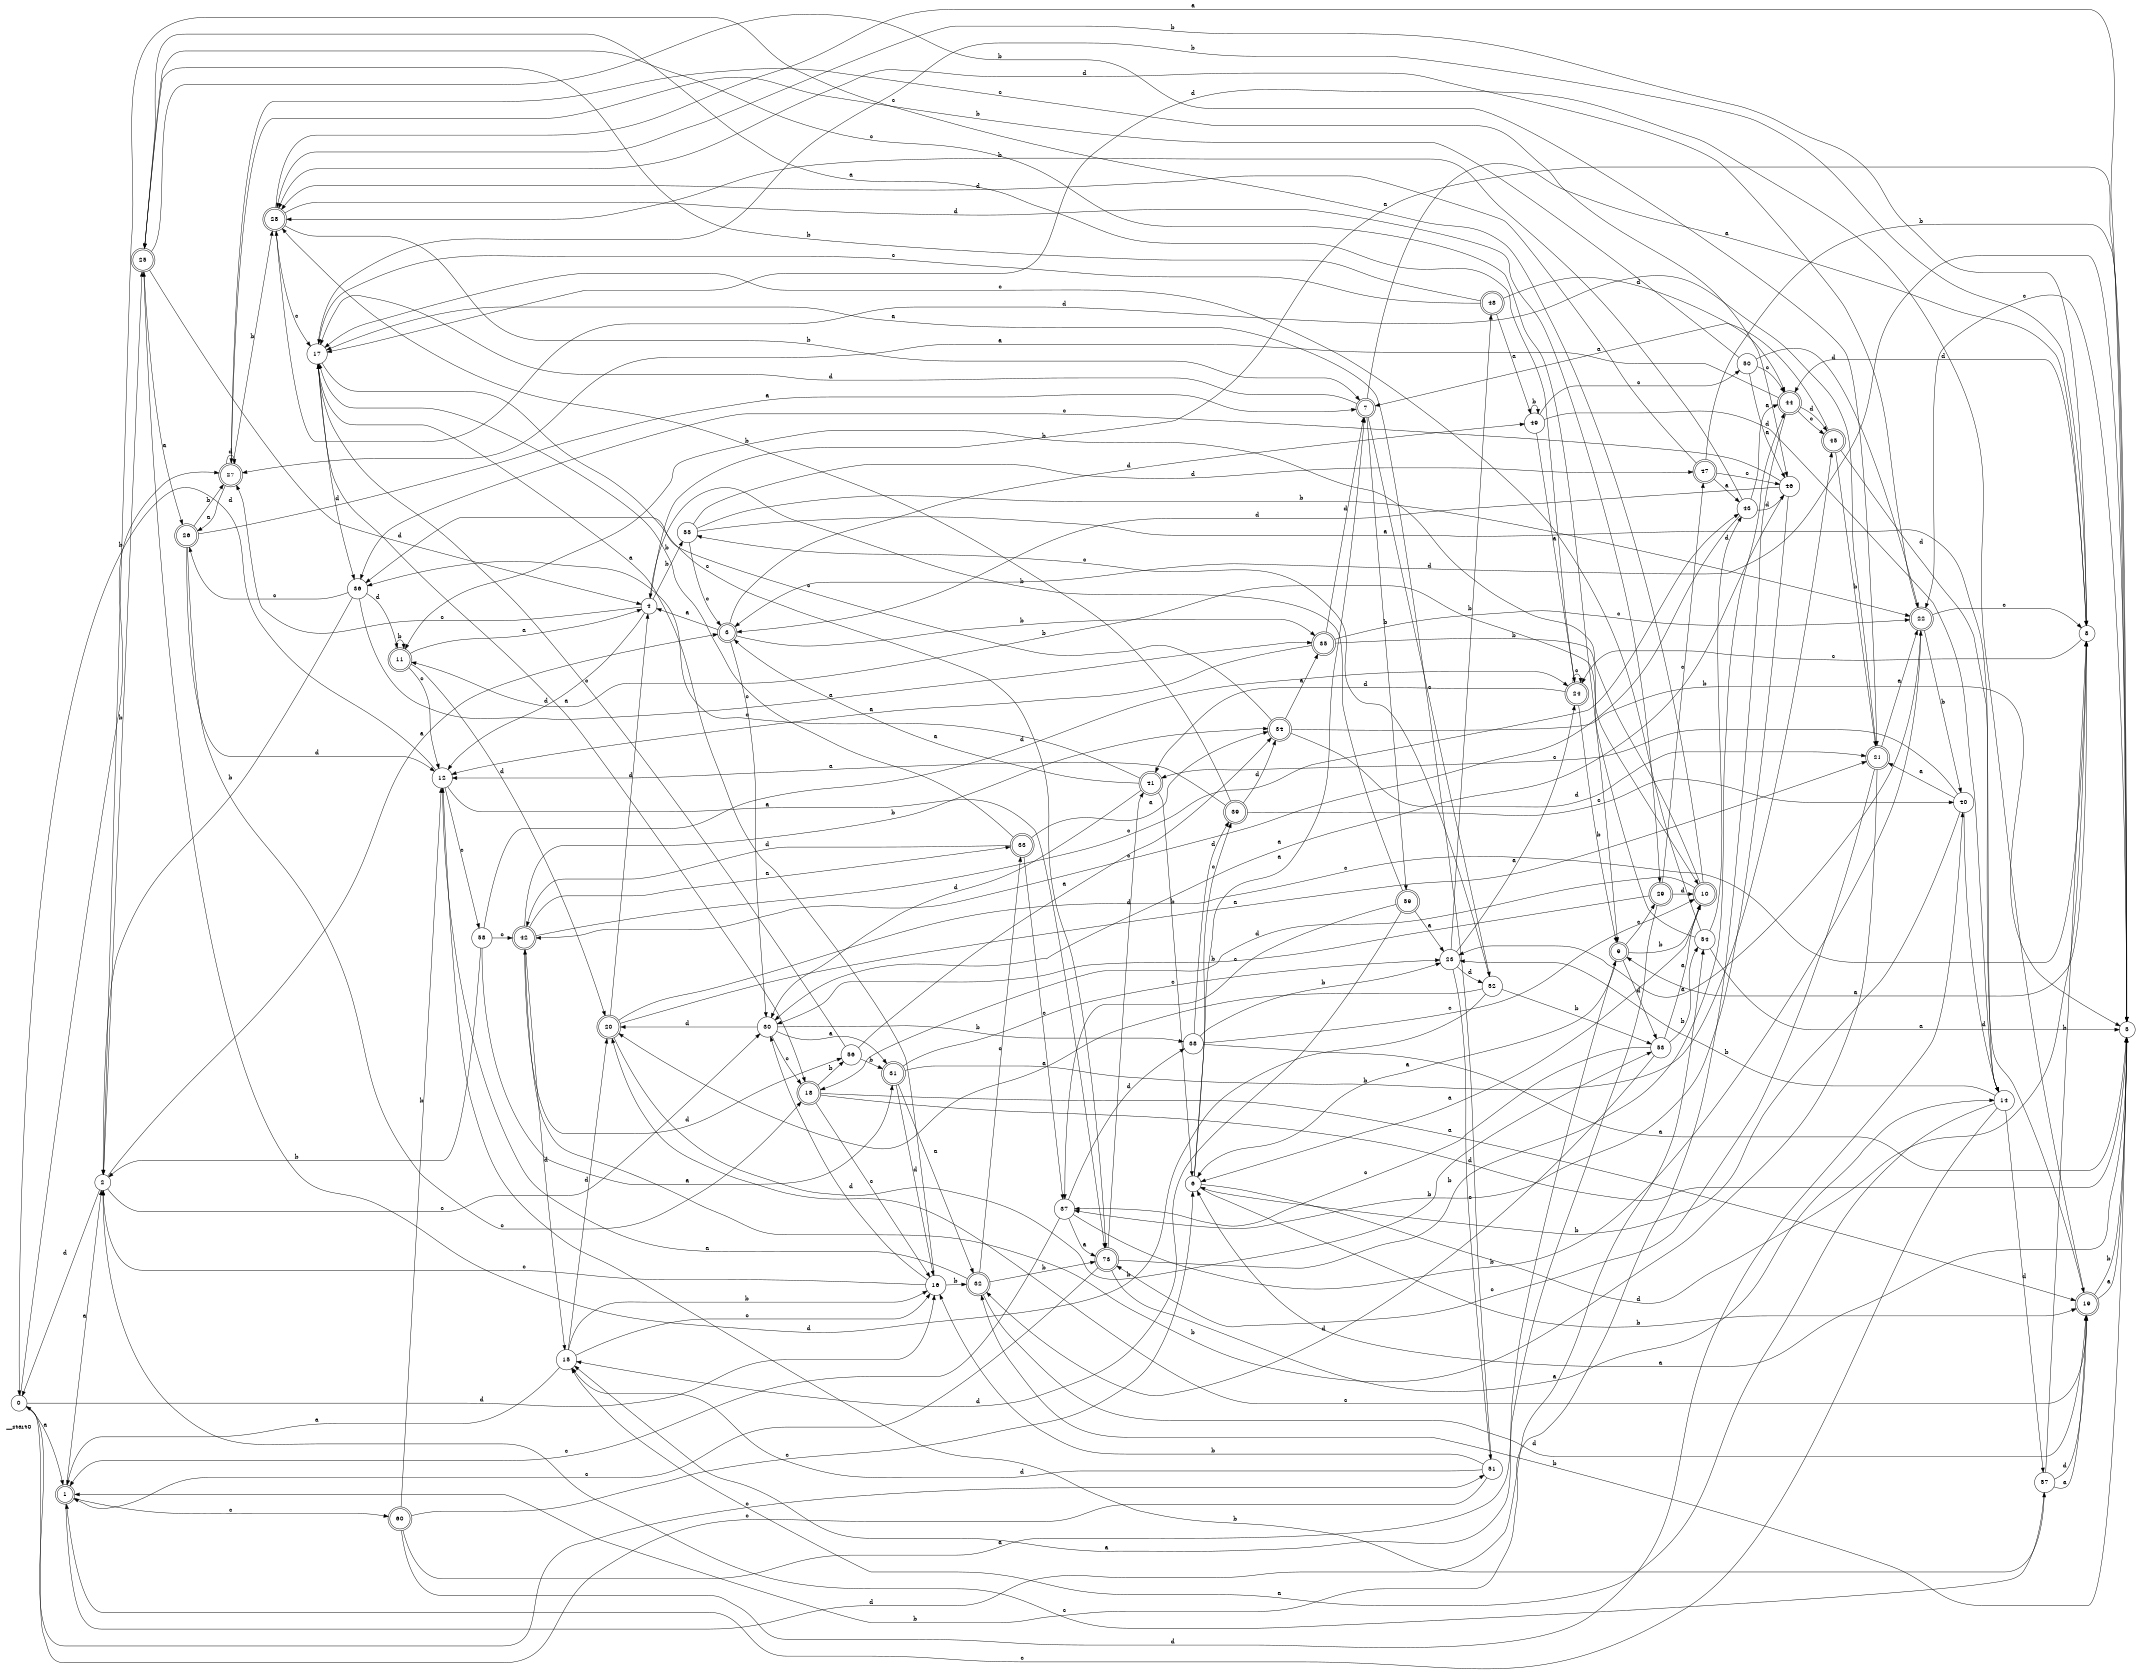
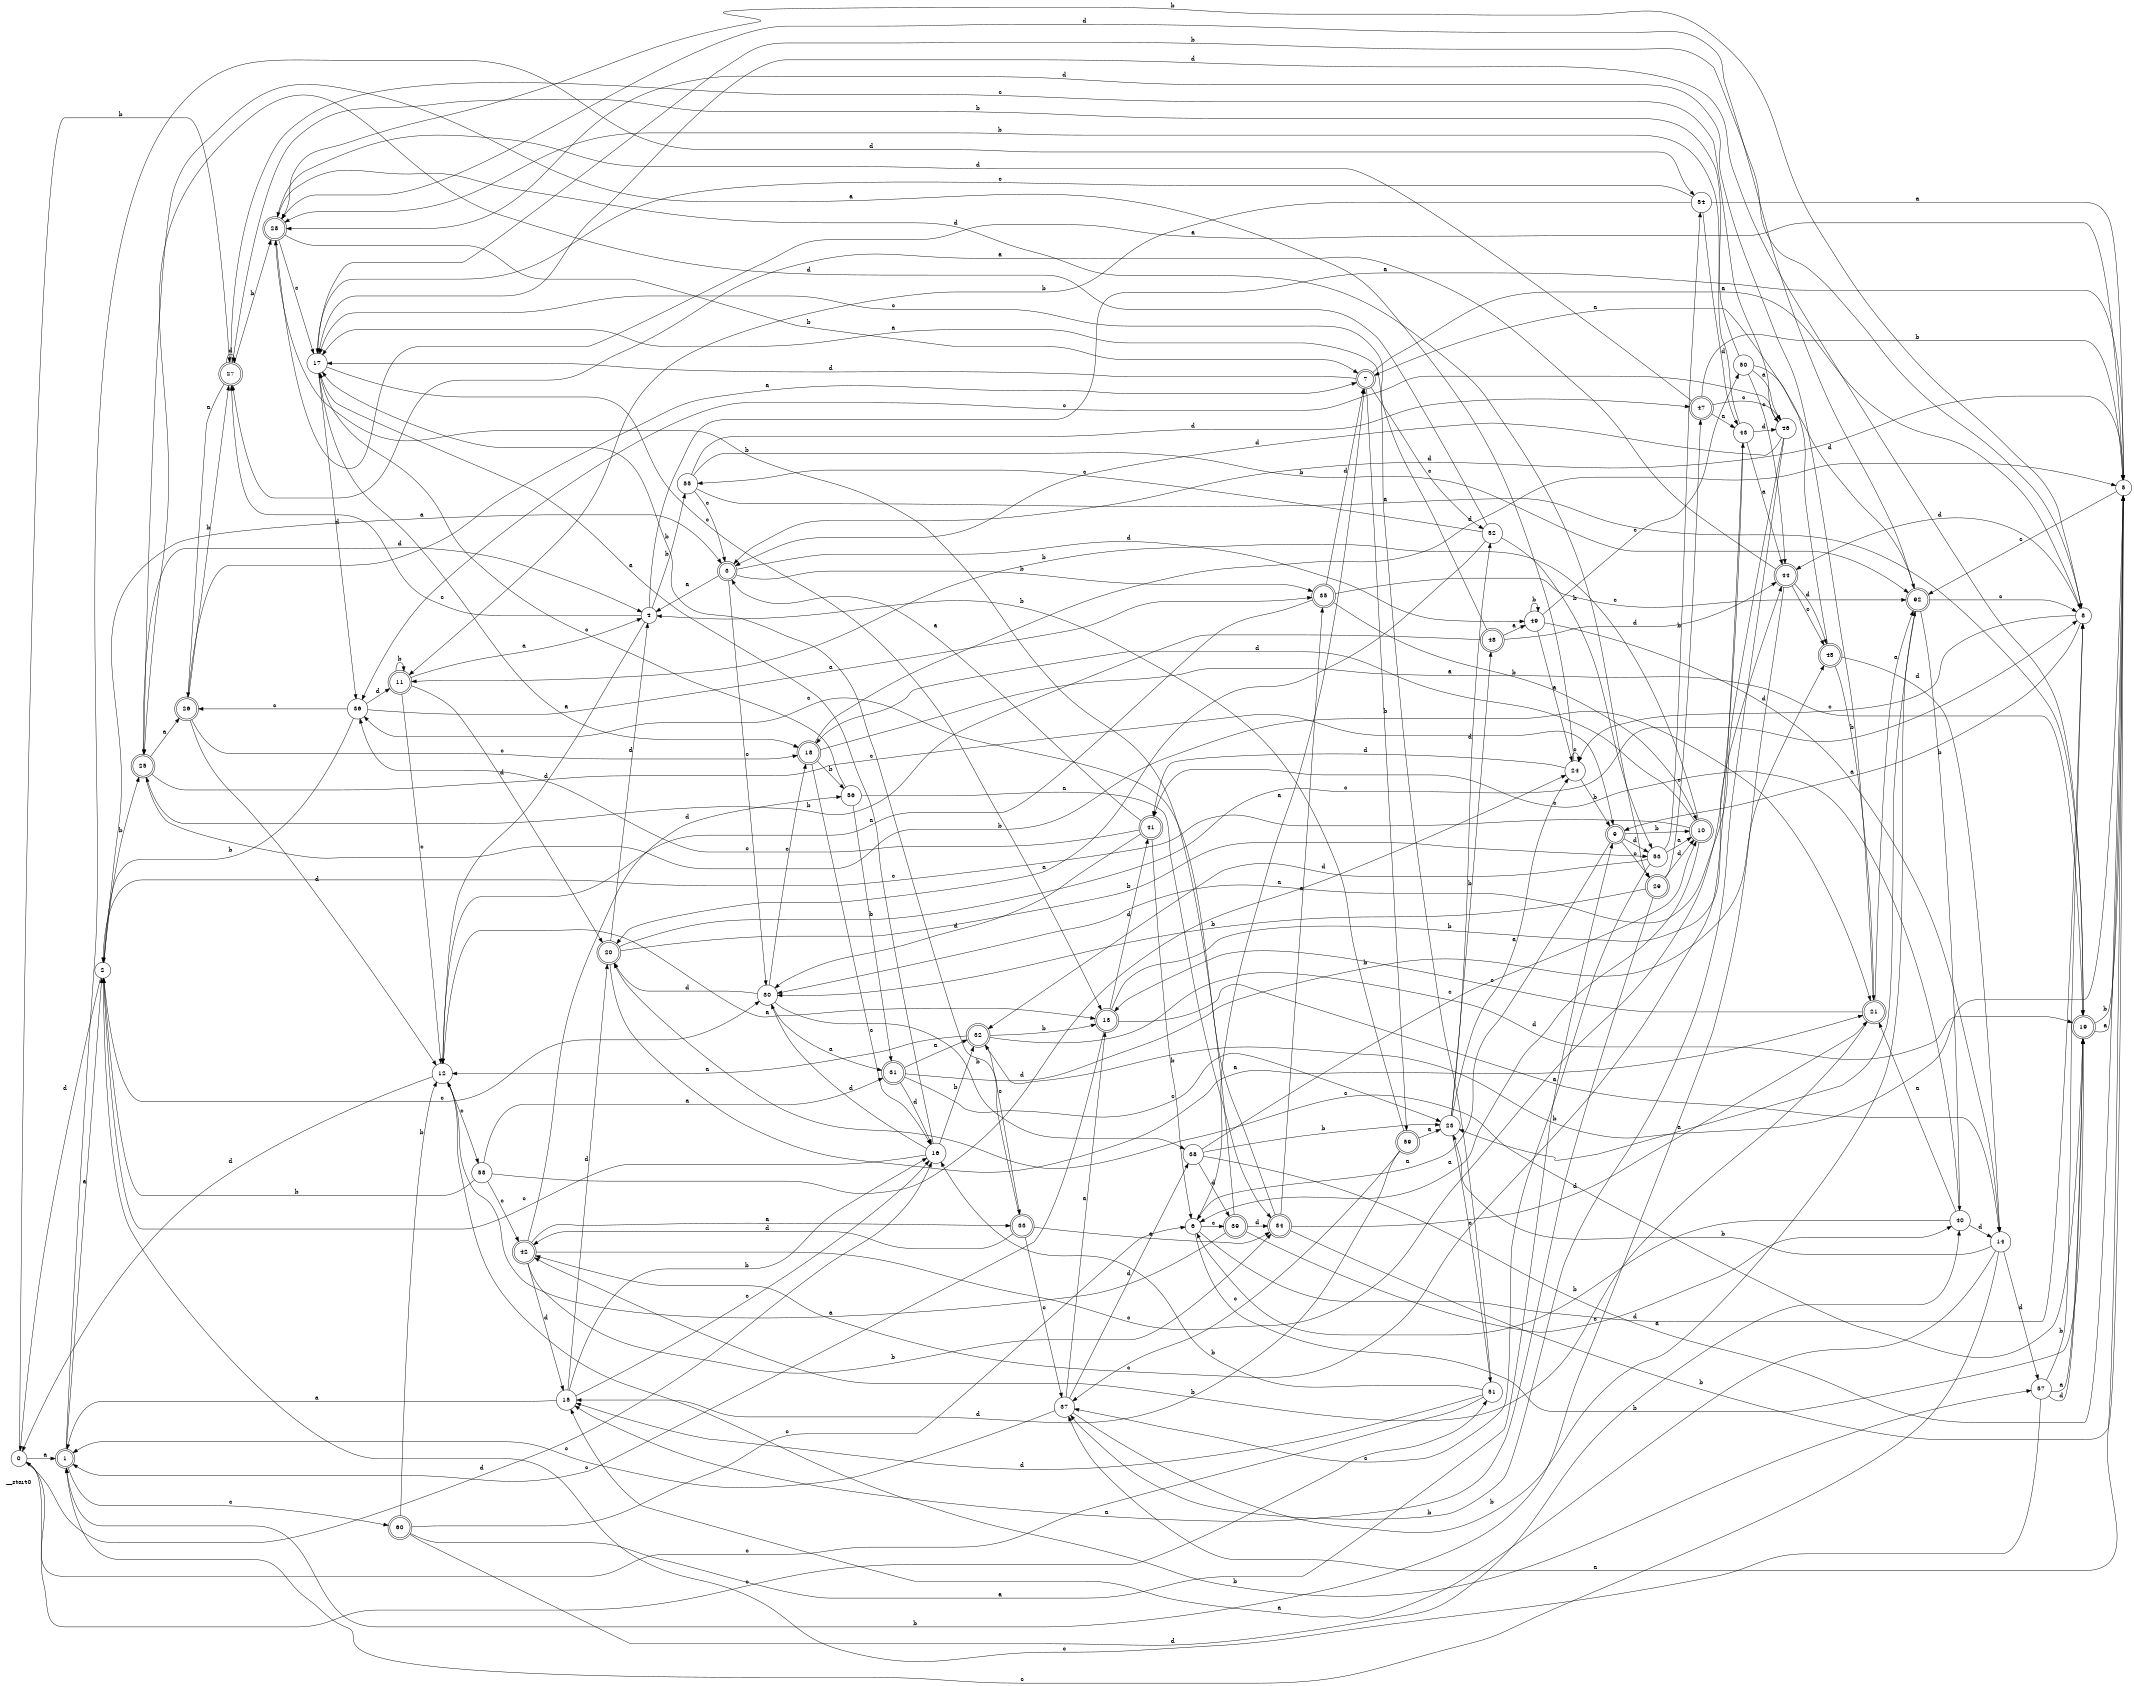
node "22": label "22" -> "92"
node "24": shape doublecircle -> circle
node "73": label "73" -> "13"
edge "5" -> "6": now "5" -> "37"
